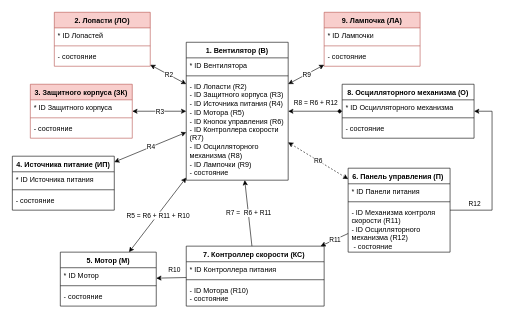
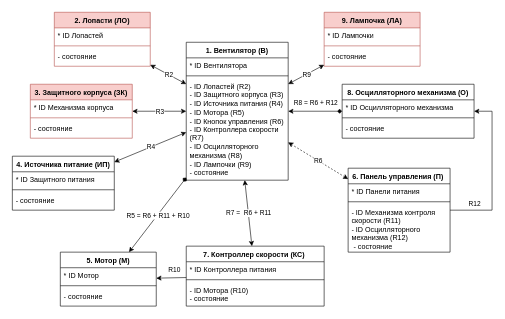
node "* ID Защитного корпуса": label "* ID Защитного корпуса" -> "* ID Механизма корпуса"
node "- ID Лопасти (R2) - ID Защитного корпуса (R3) - ID Источника питания (R4) - ID Мотора (R5) - ID Кнопок управления (R6) - ID Контроллера скорости (R7) - ID Осцилляторного механизма (R8) - ID Лампочки (R9) - состояние": label "- ID Лопасти (R2) - ID Защитного корпуса (R3) - ID Источника питания (R4) - ID Мотора (R5) - ID Кнопок управления (R6) - ID Контроллера скорости (R7) - ID Осцилляторного механизма (R8) - ID Лампочки (R9) - состояние" -> "- ID Лопастей (R2) - ID Защитного корпуса (R3) - ID Источника питания (R4) - ID Мотора (R5) - ID Кнопок управления (R6) - ID Контроллера скорости (R7) - ID Осцилляторного механизма (R8) - ID Лампочки (R9) - состояние"
node "* ID Источника питания": label "* ID Источника питания" -> "* ID Защитного питания"
edge "1. Вентилятор (В)" -- "5. Мотор (М)": arrowhead classic -> diamond
edge "6. Панель управления (П)" -> "7. Контроллер скорости (КС)": removed, label "R11"
edge "7. Контроллер скорости (КС)" -> "1. Вентилятор (В)": arrowhead none -> classic
